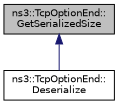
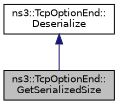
edge "ns3::TcpOptionEnd:: Deserialize" -> "ns3::TcpOptionEnd:: GetSerializedSize": reversed
